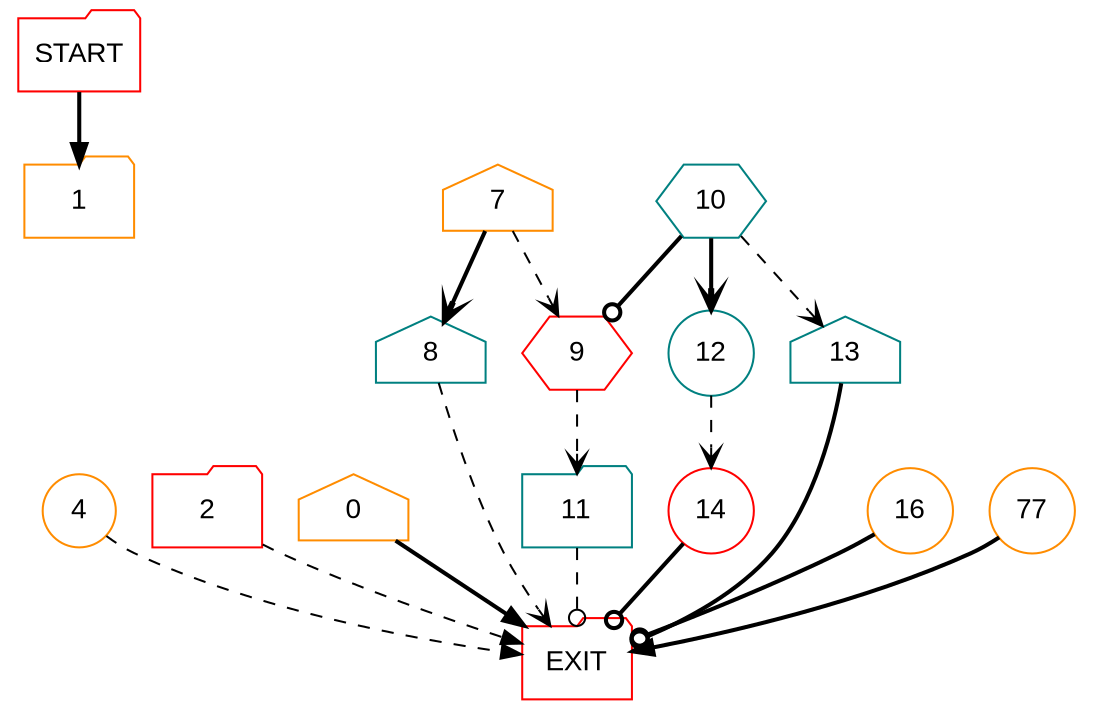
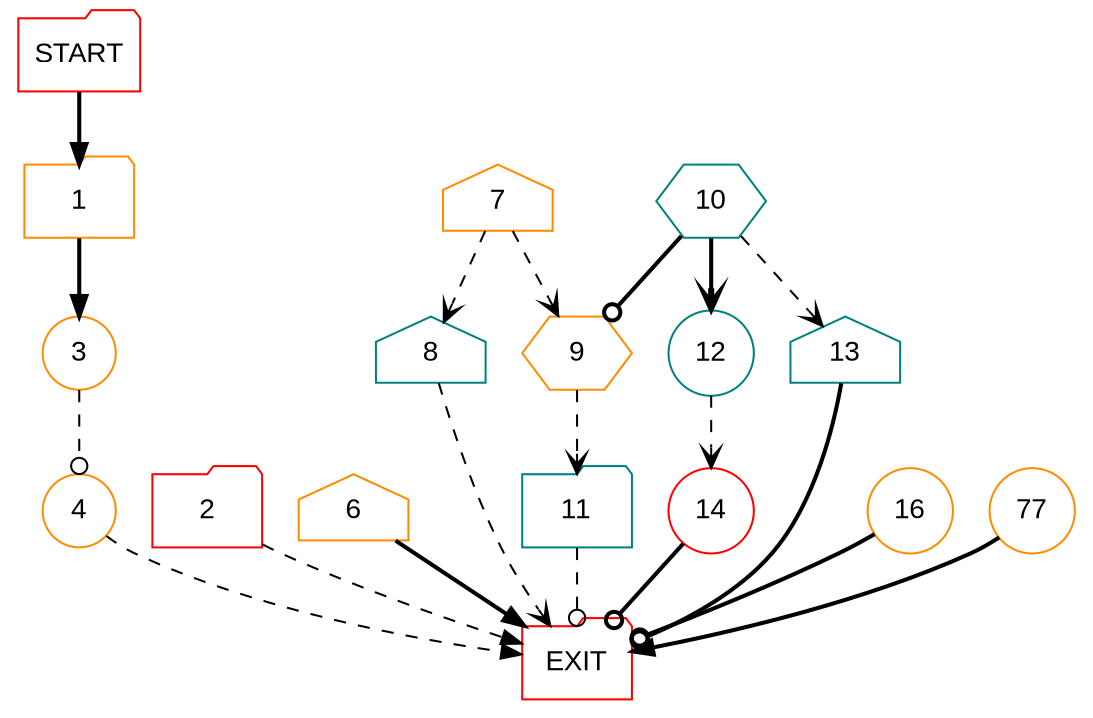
edge "7" -> "8": style bold -> dashed
node "3": added
node "9": color red -> darkorange
node "0": label "0" -> "6"
